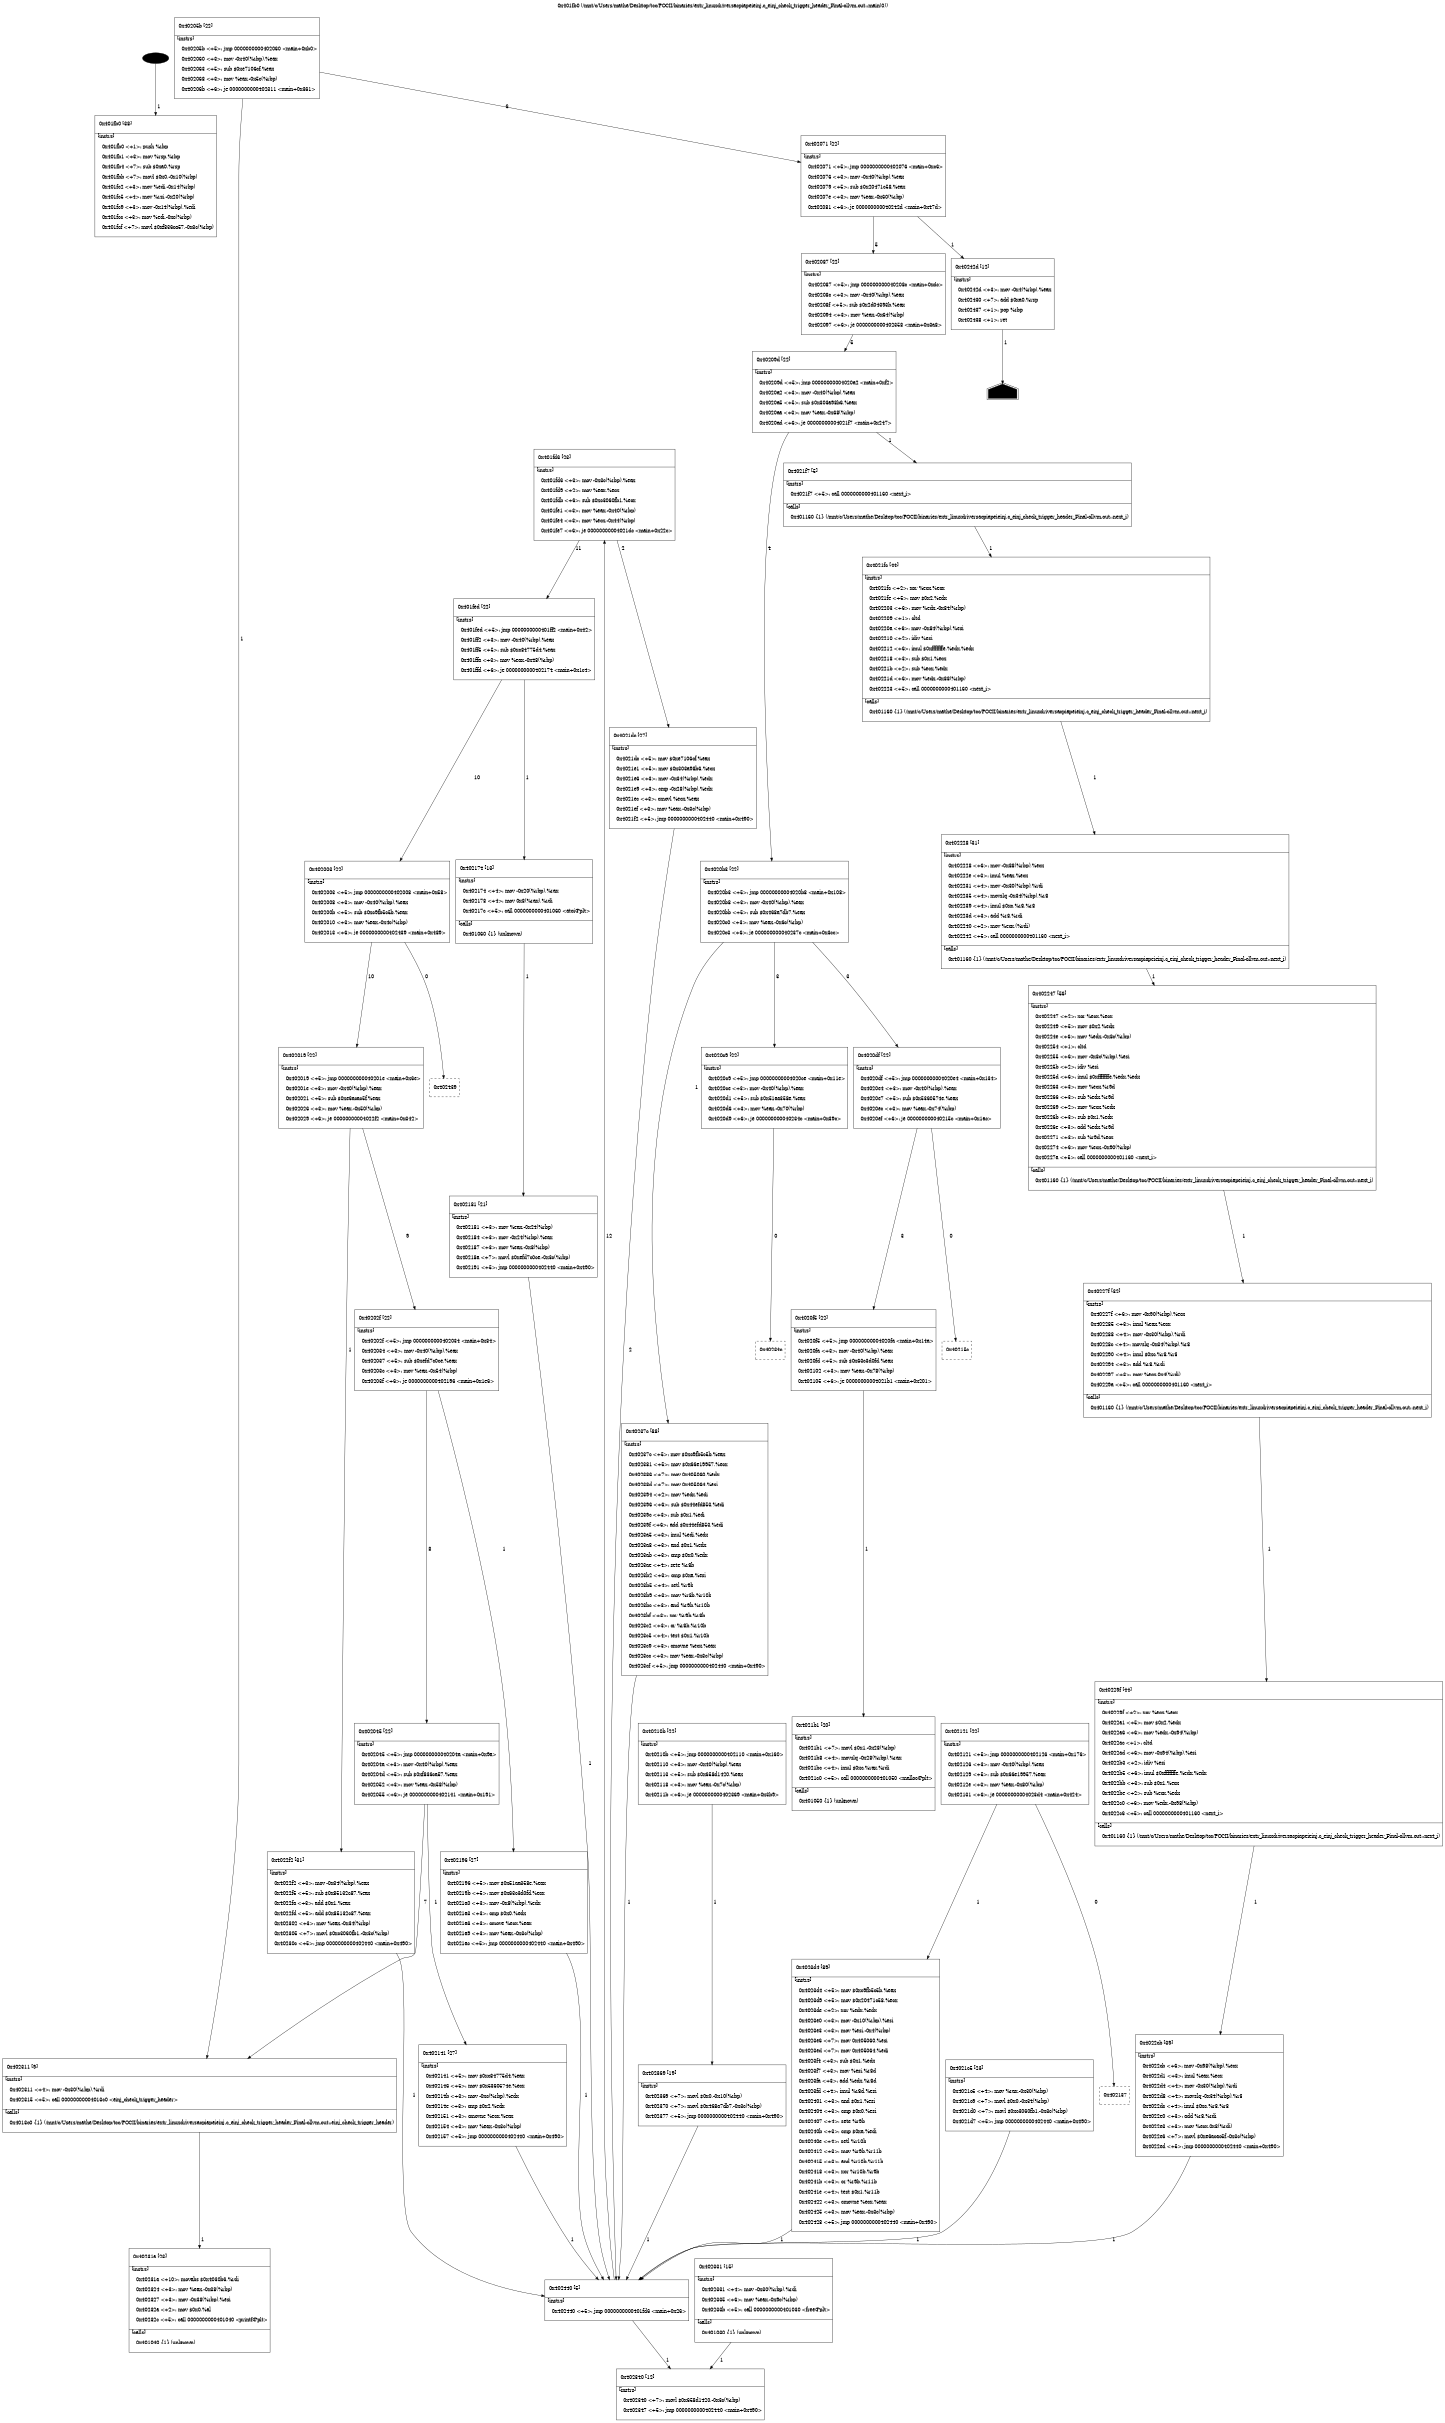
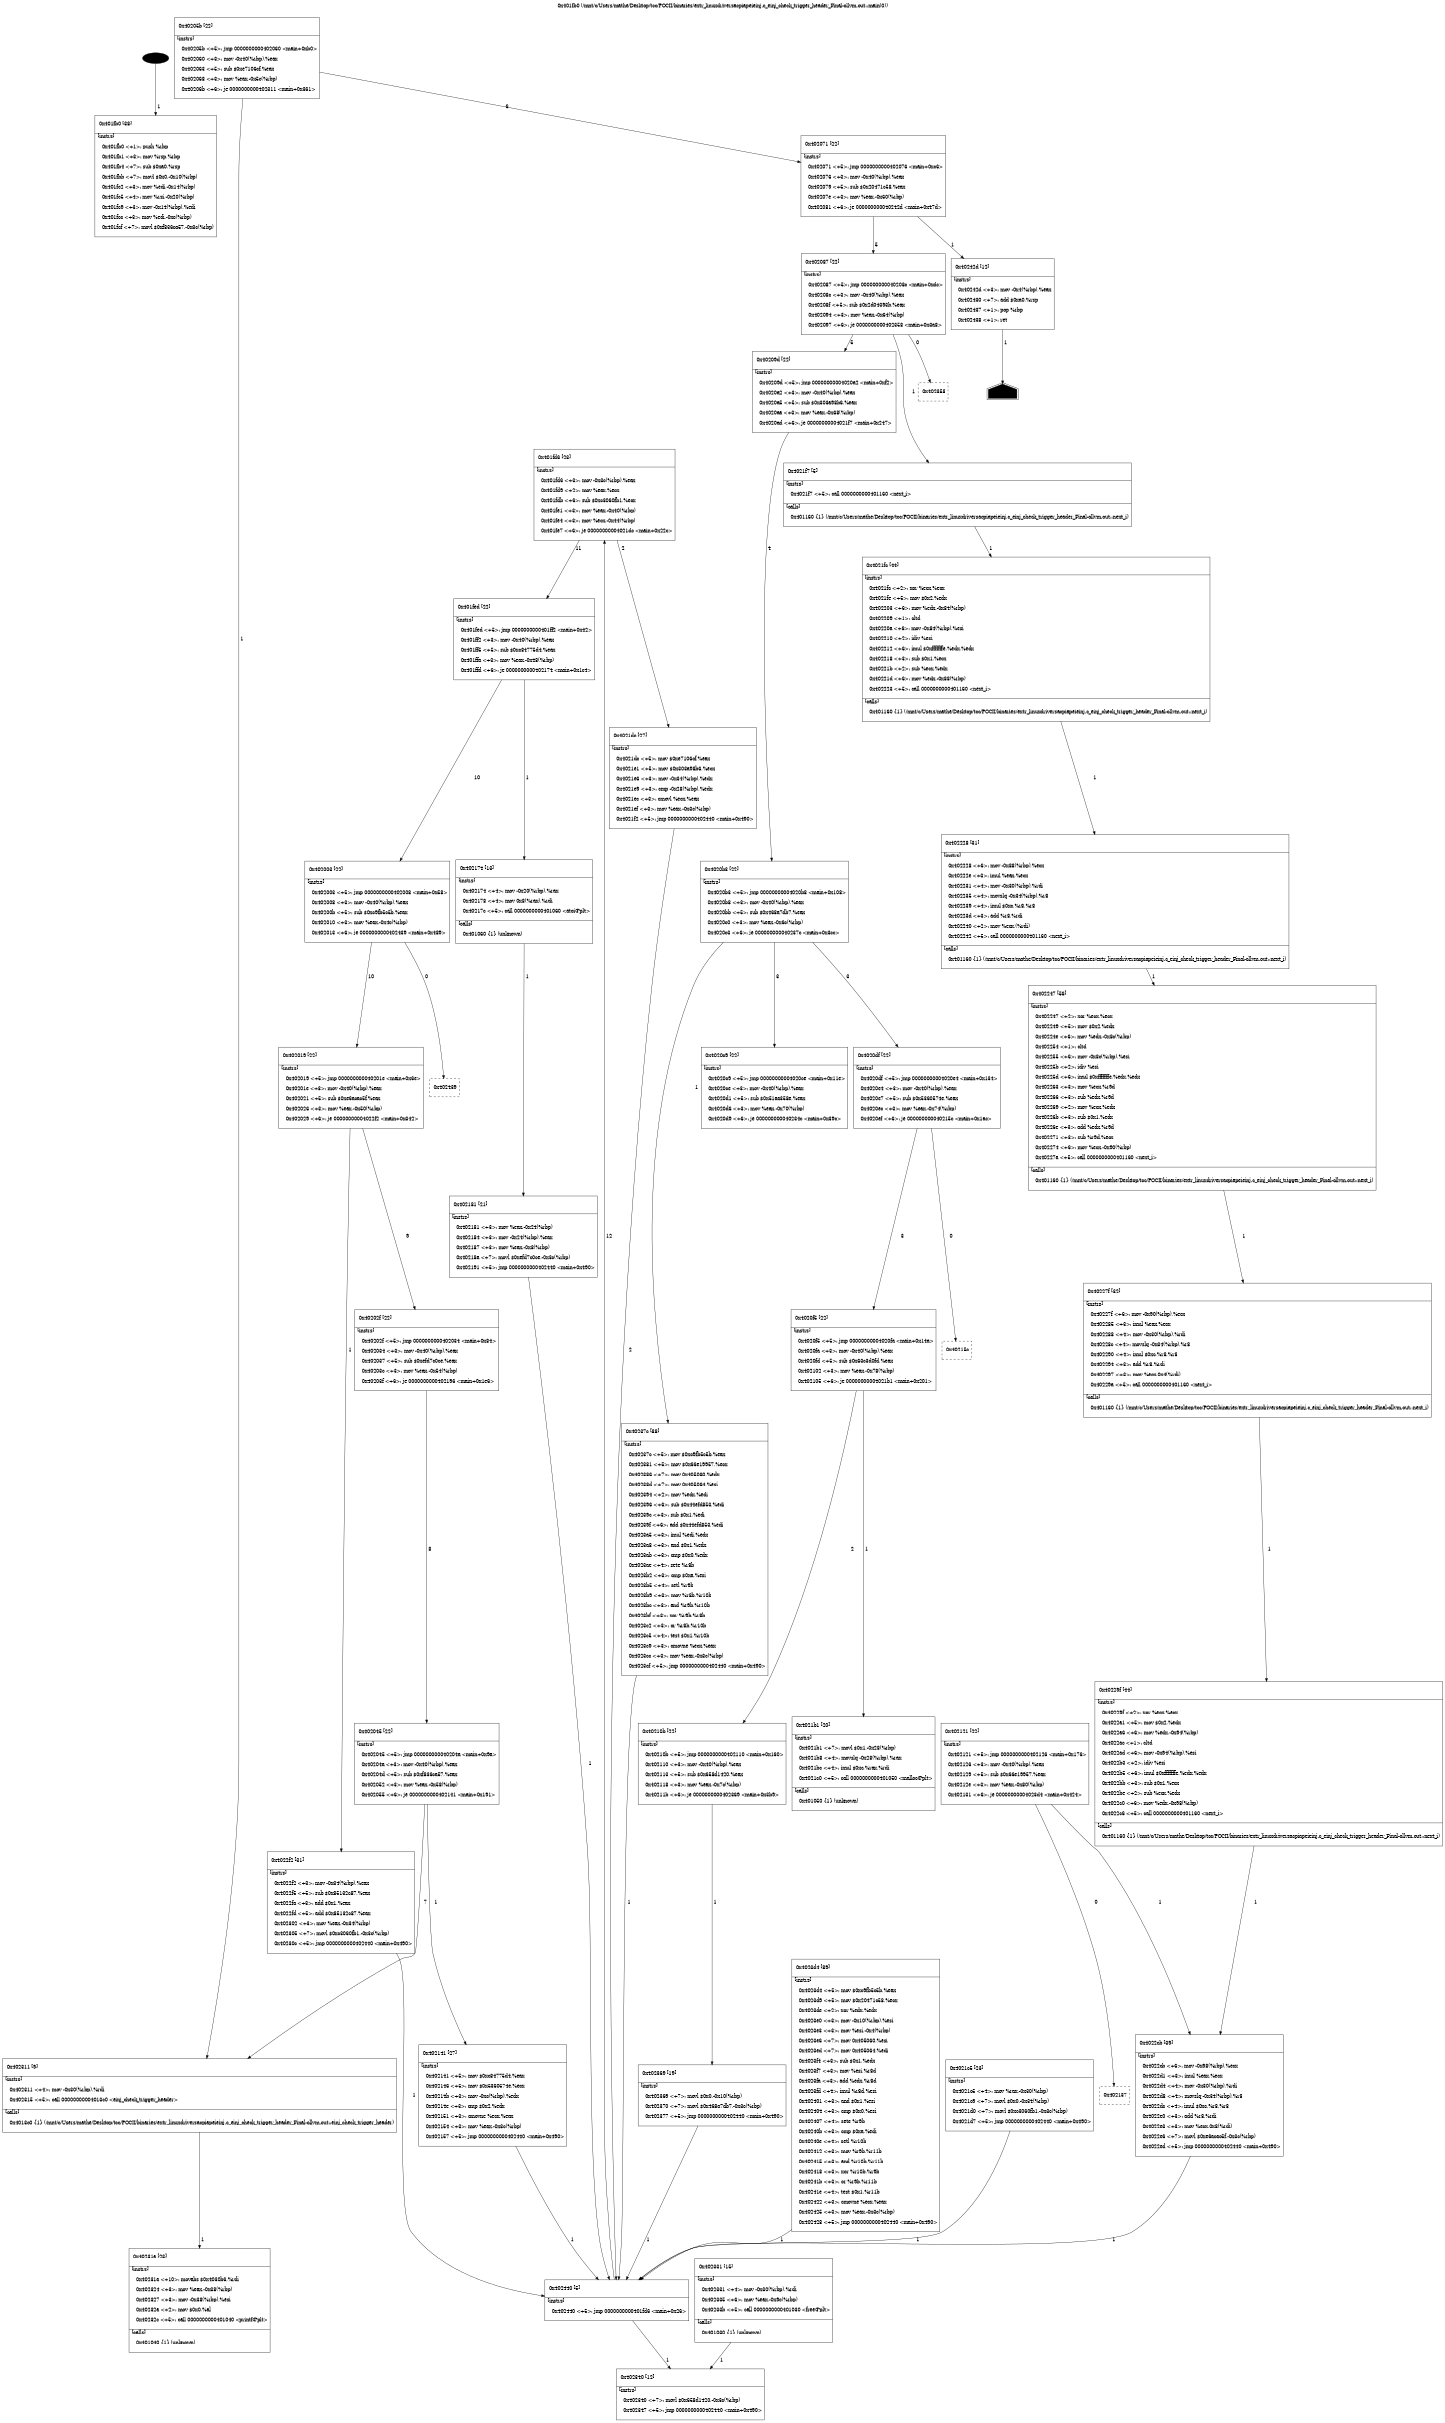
node "0x402358": added
edge "0x40209d [22]" -> "0x4021f7 [5]": now "0x402087 [22]" -> "0x4021f7 [5]"
node "0x40234c": removed
edge "0x4020f5 [22]" -> "0x40210b [22]": added, label "2"
edge "0x402121 [22]" -> "0x4023d4 [89]": now "0x402121 [22]" -> "0x4022cb [39]"
node "0x402196 [27]": removed
